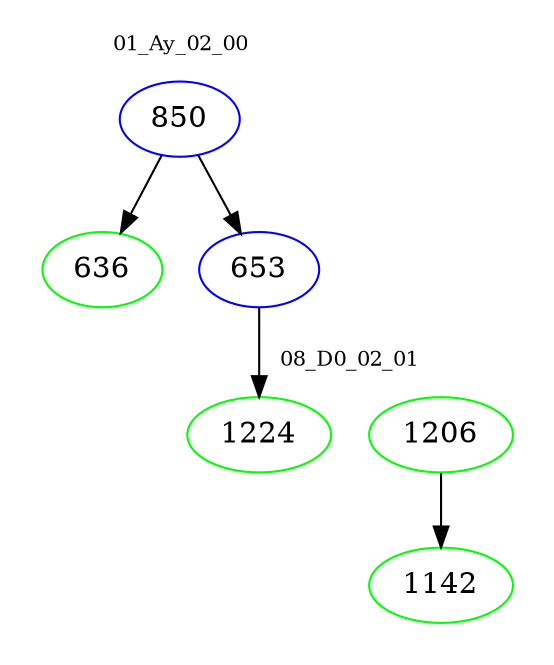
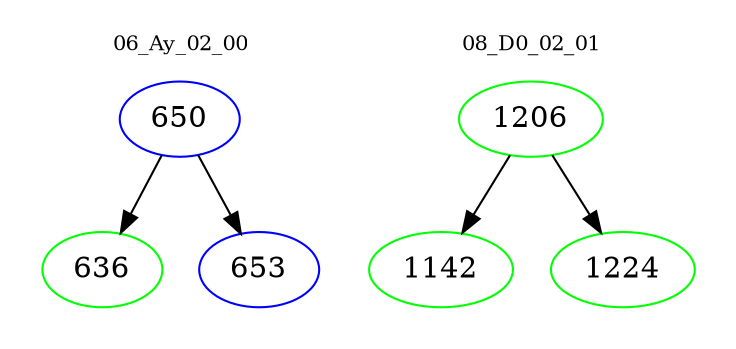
cluster "01_Ay_02_00": label "01_Ay_02_00" -> "06_Ay_02_00"
node "850": label "850" -> "650"
edge "653" -> "1224": now "1206" -> "1224"
